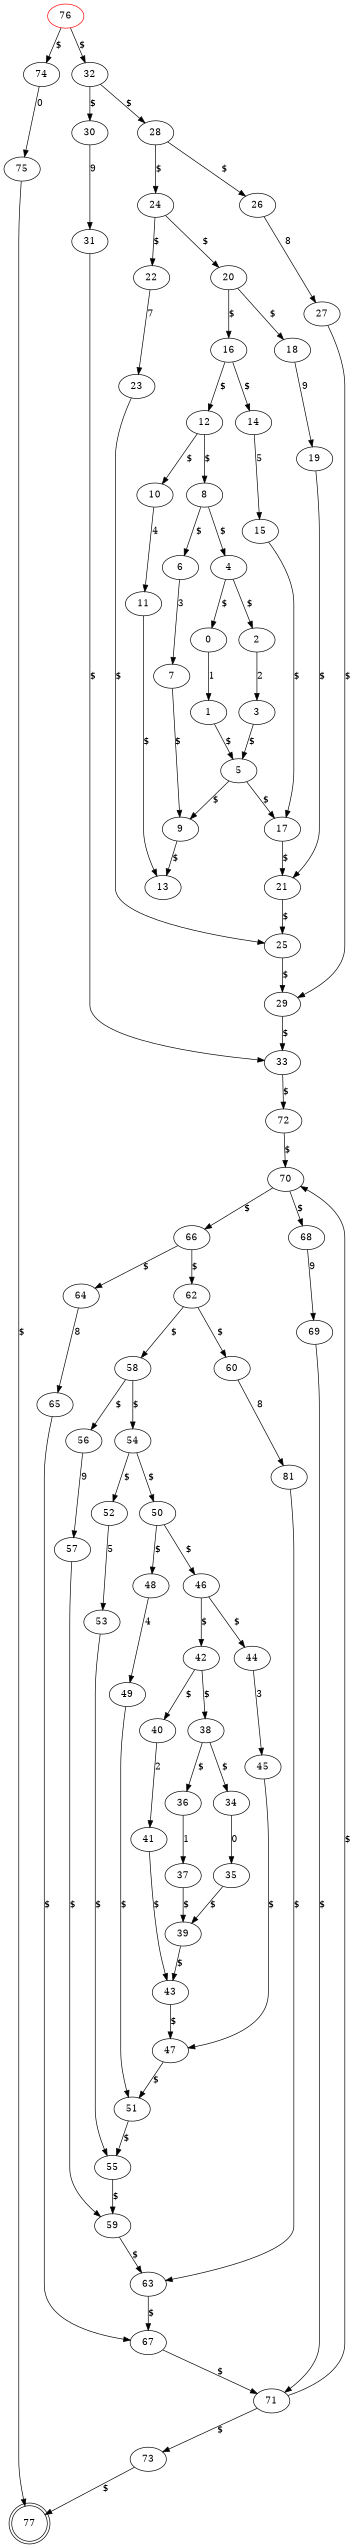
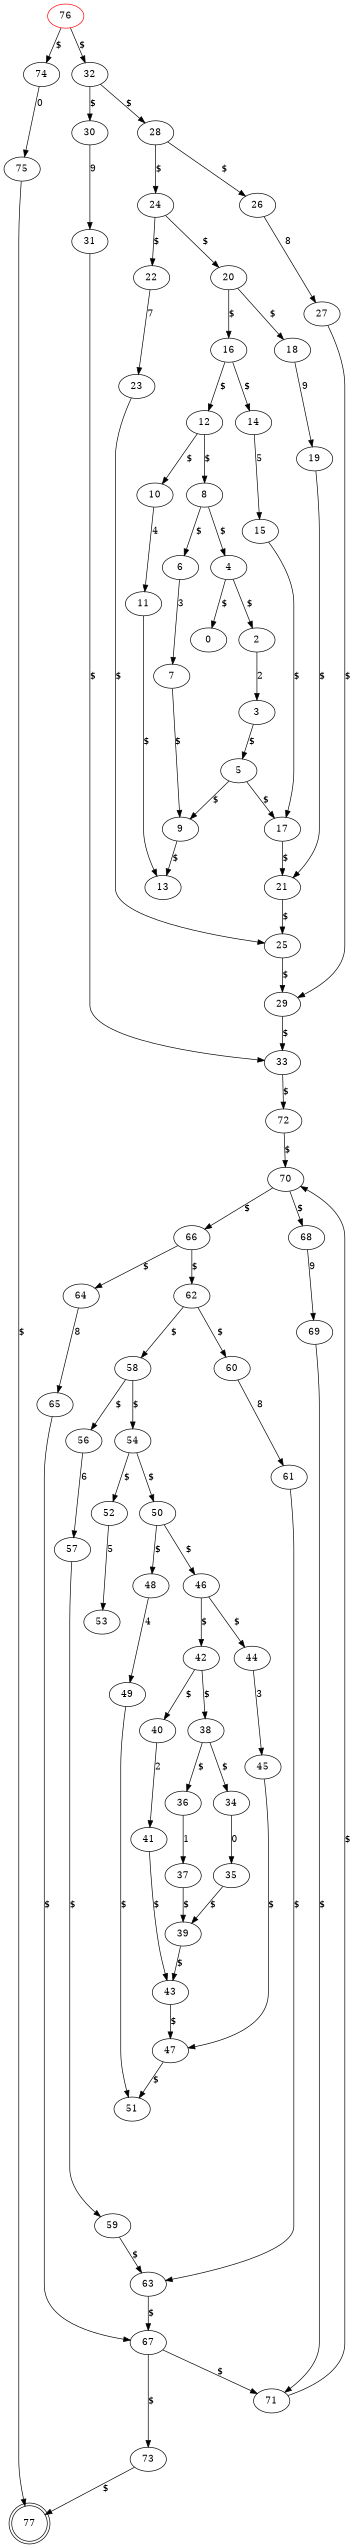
node "1": removed
edge "56" -> "57": label "9" -> "6"
node "81": label "81" -> "61"
node "55": removed
edge "71" -> "73": now "67" -> "73"
